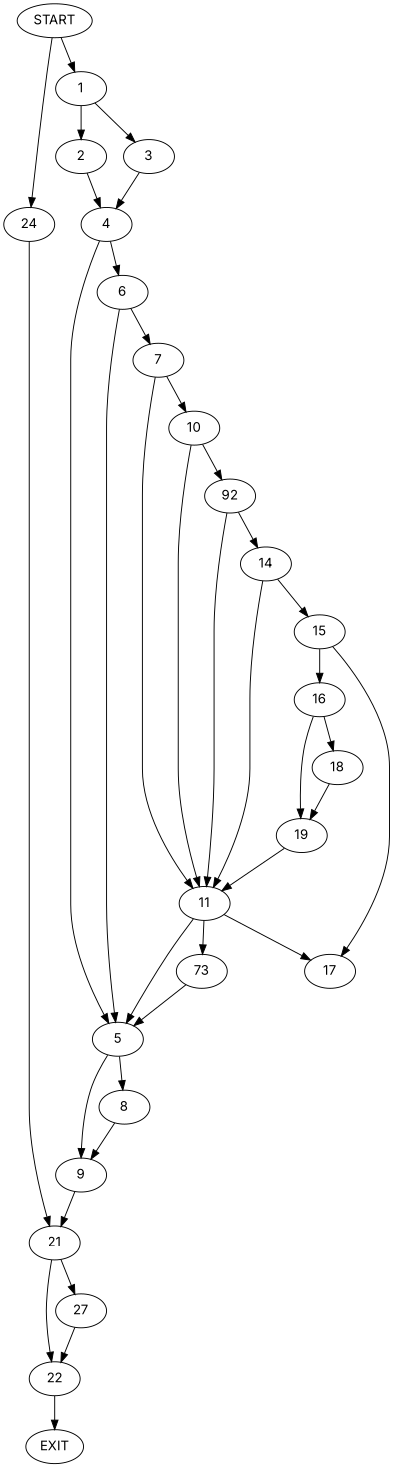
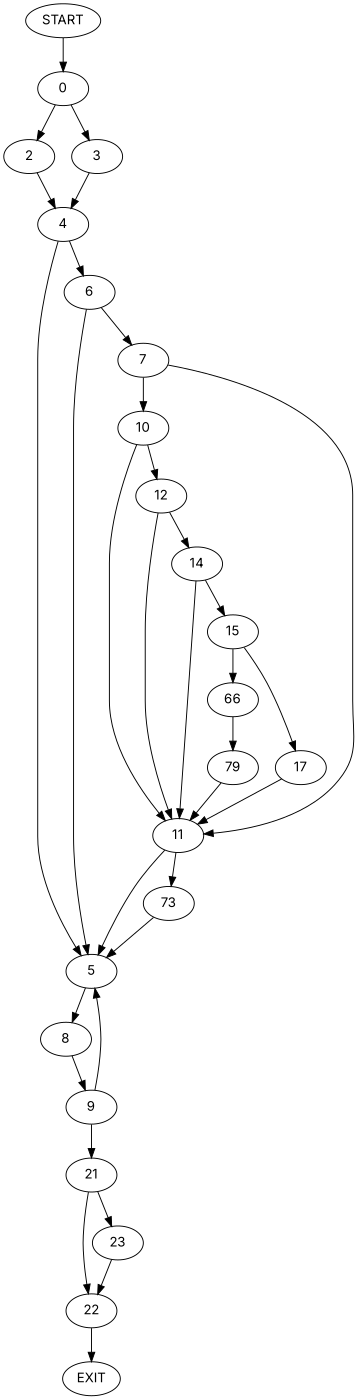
node "1": label "1" -> "0"
node "24": removed
node "92": label "92" -> "12"
node "16": label "16" -> "66"
node "18": removed
node "19": label "19" -> "79"
edge "11" -> "17": reversed
edge "5" -> "9": reversed
node "27": label "27" -> "23"
